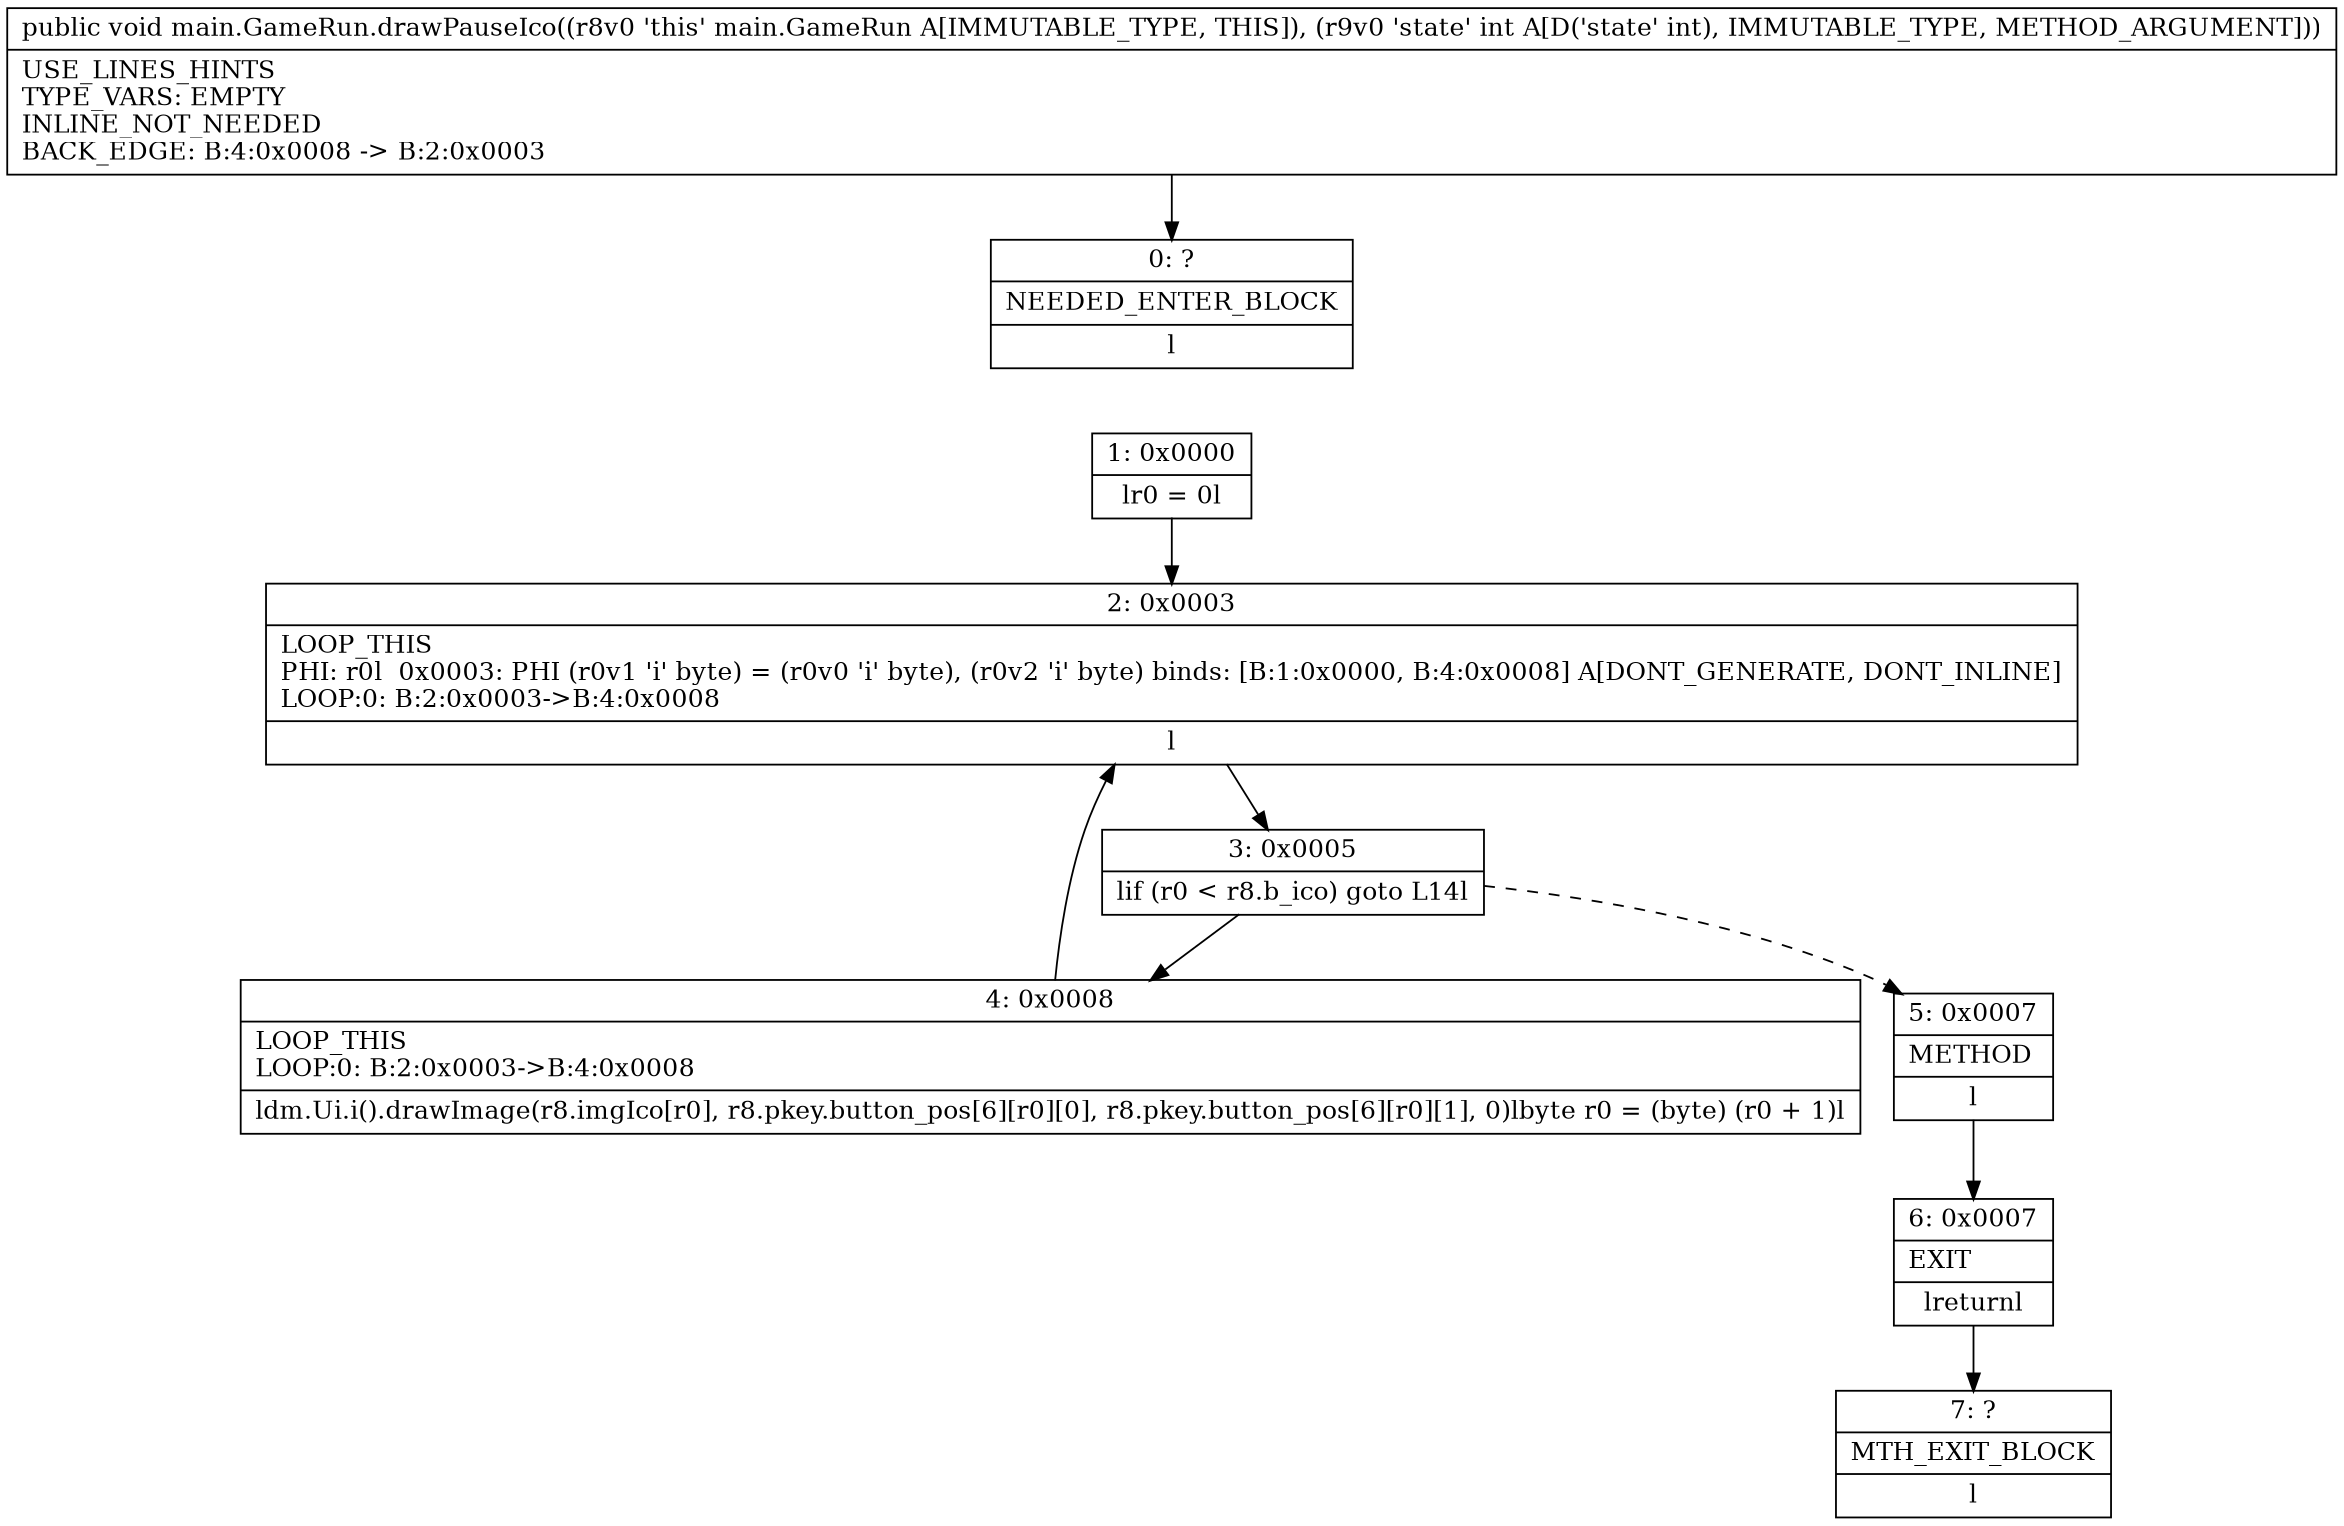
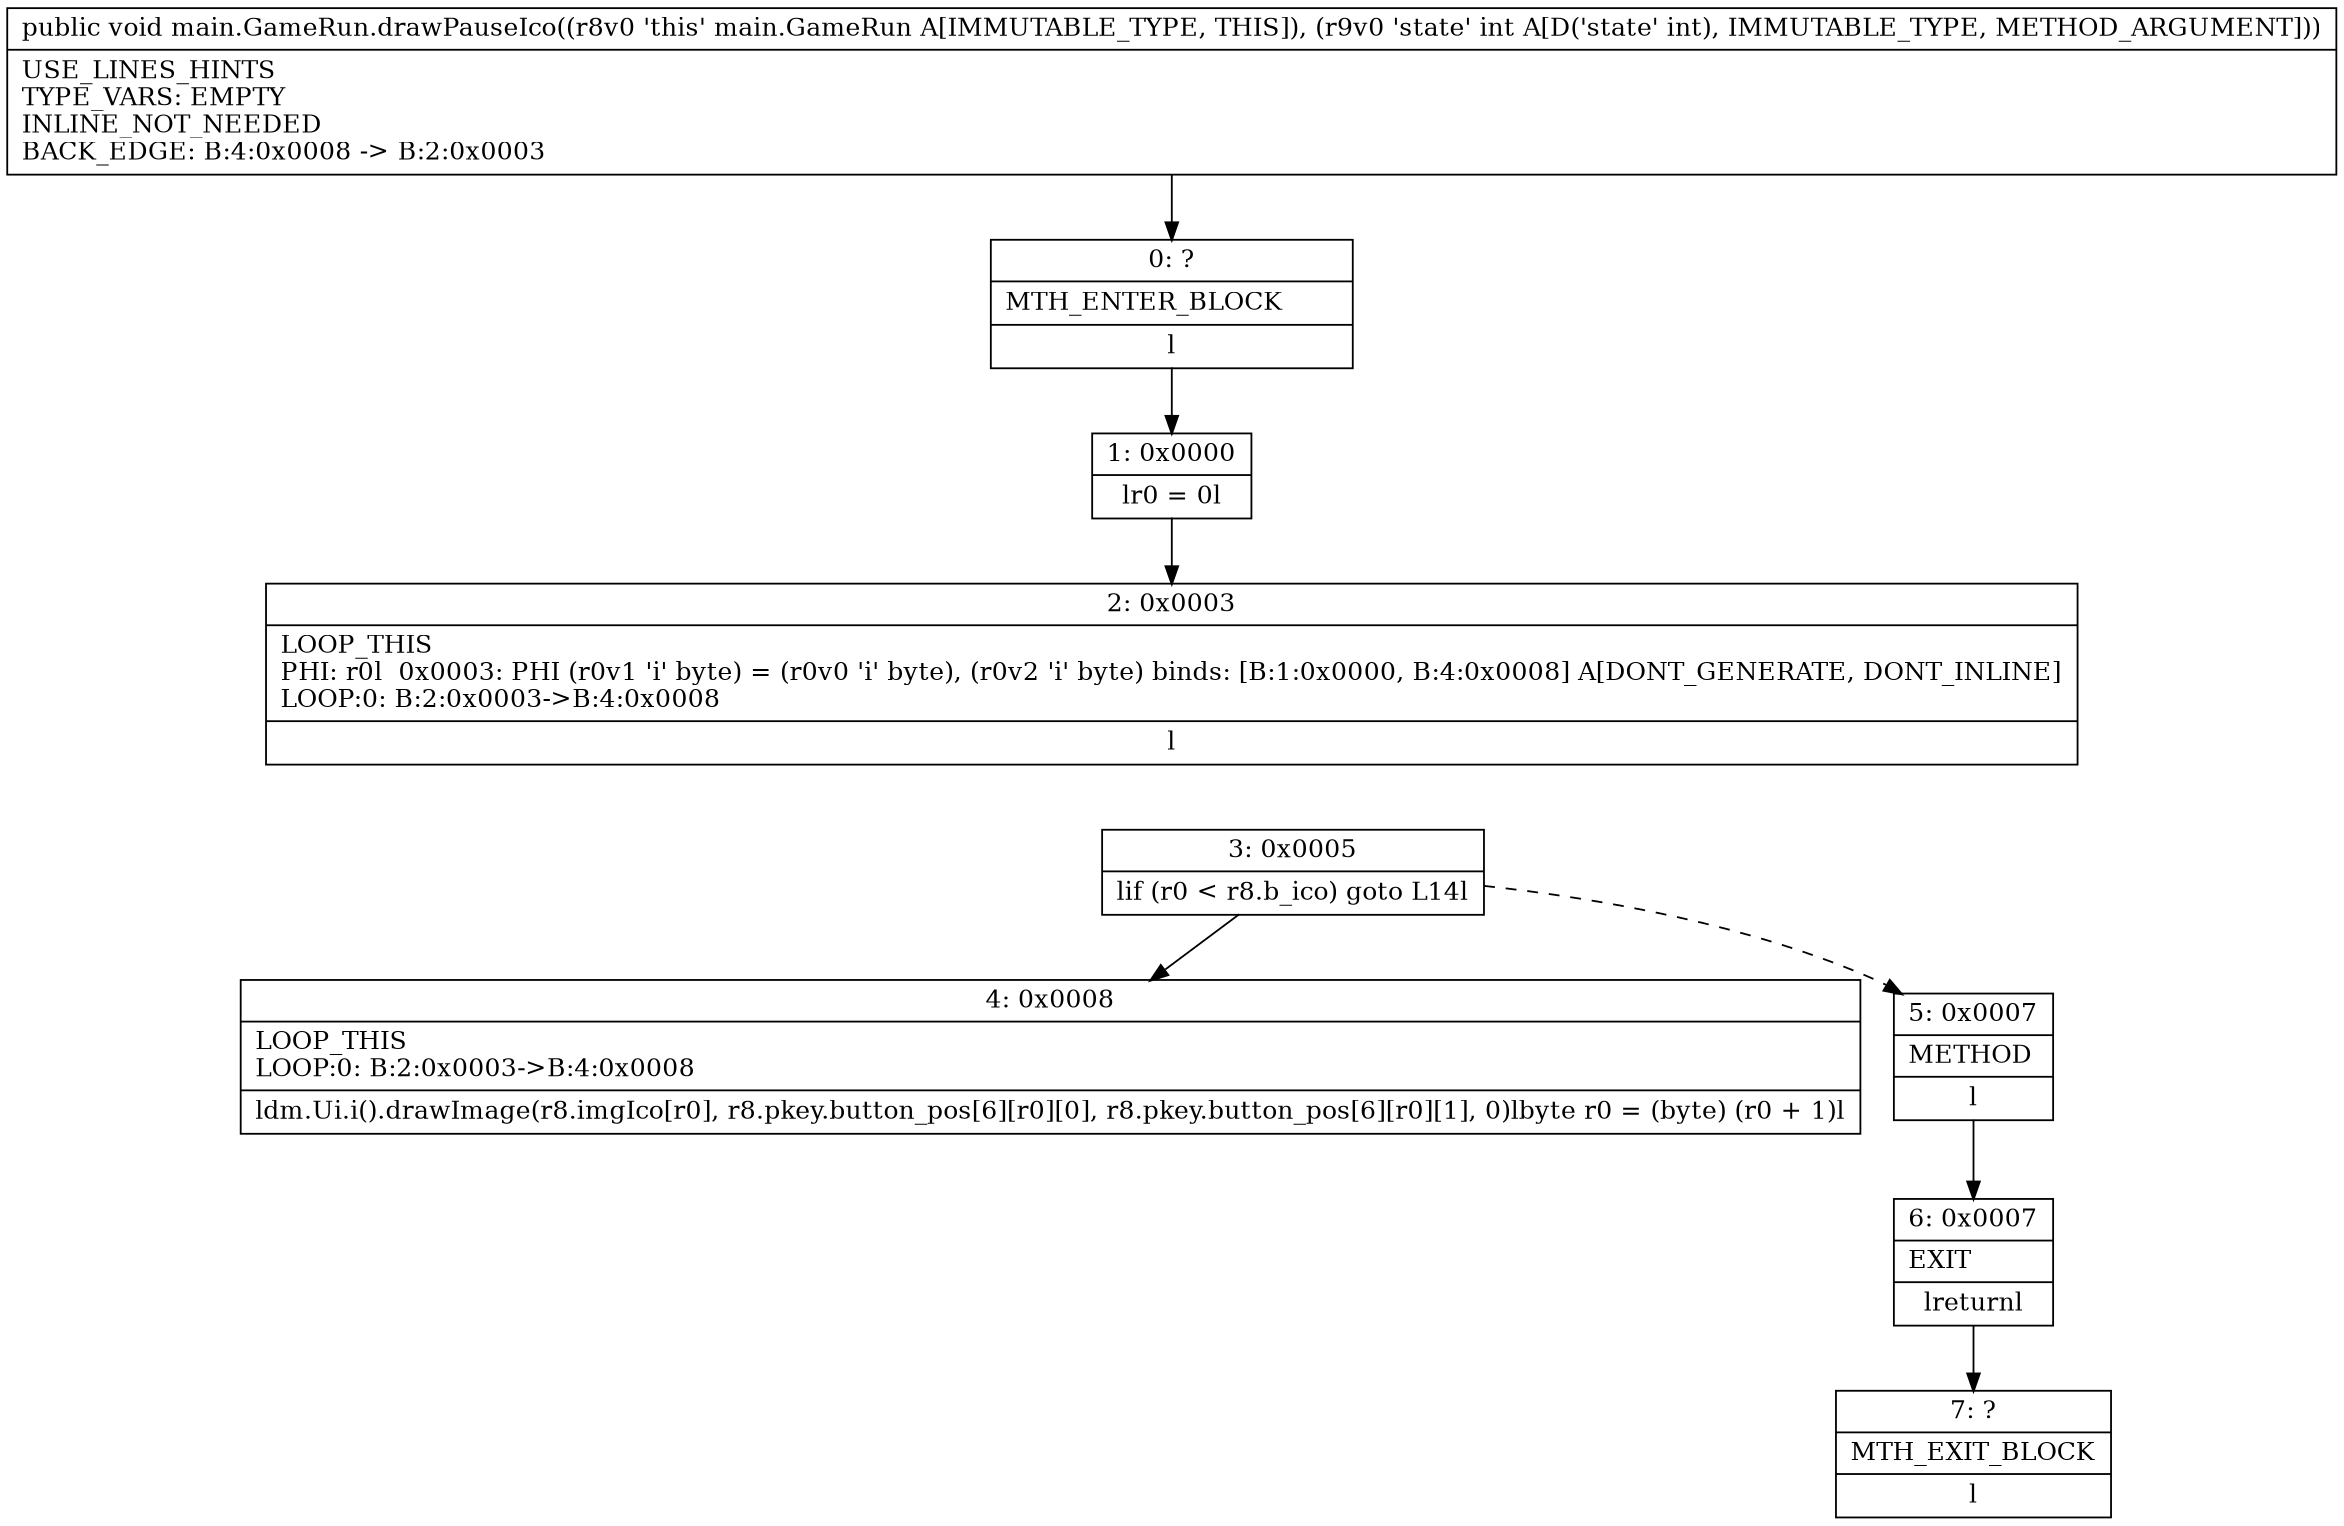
node "0: ?": text "NEEDED_ENTER_BLOCK" -> "MTH_ENTER_BLOCK"
edge "0: ?" -> "1: 0x0000": added
edge "2: 0x0003" -> "3: 0x0005": removed
edge "4: 0x0008" -> "2: 0x0003": removed
